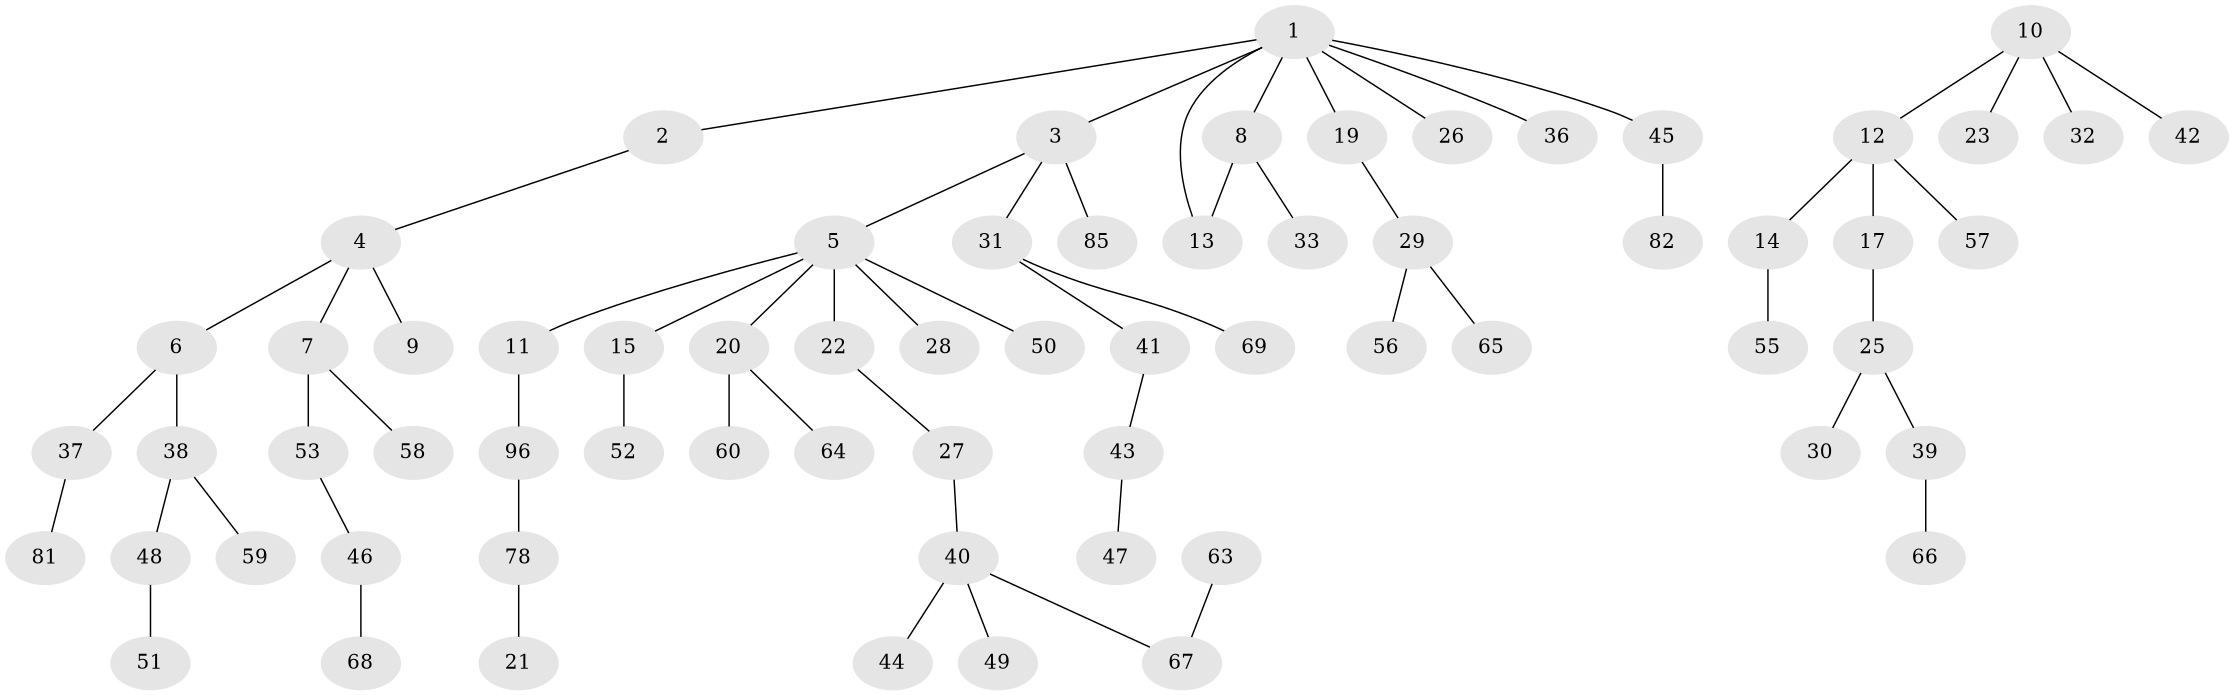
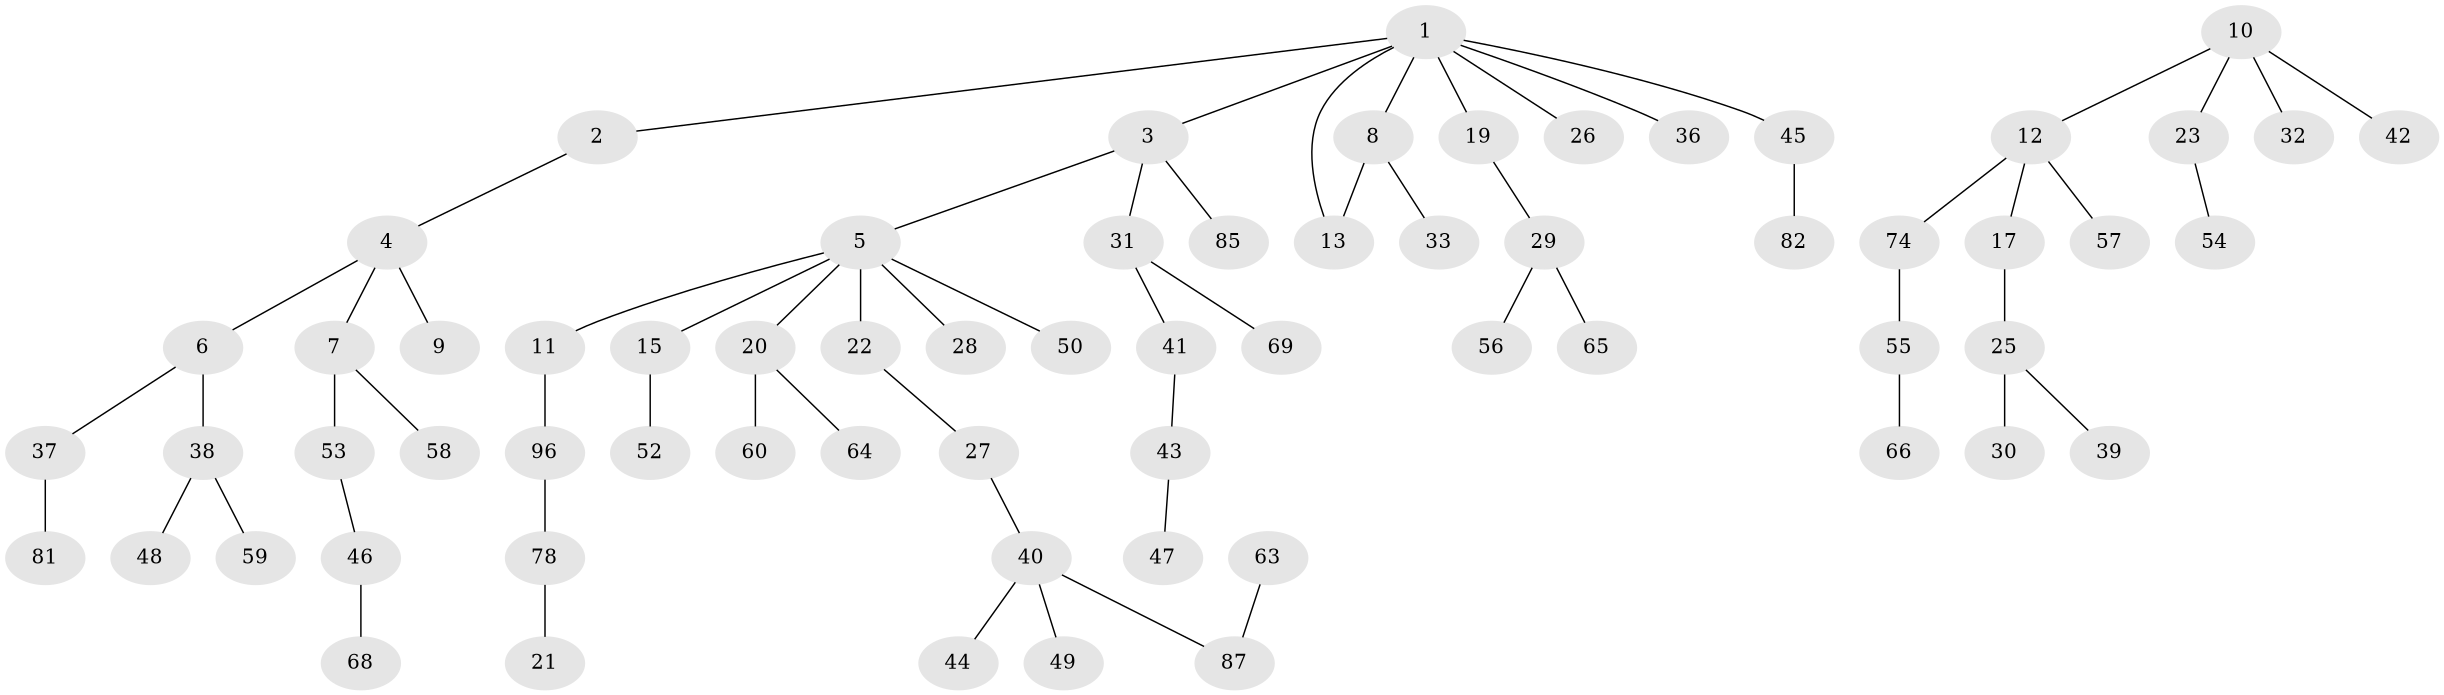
node "14": label "14" -> "74"
node "54": added
edge "39" -- "66": now "55" -- "66"
node "51": removed
node "67": label "67" -> "87"
